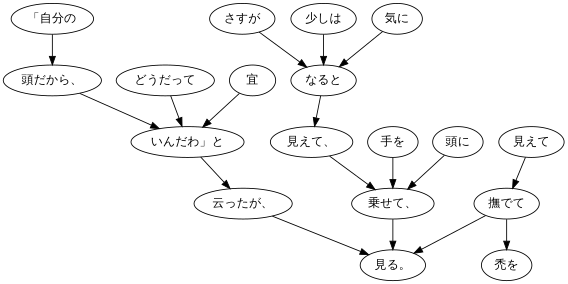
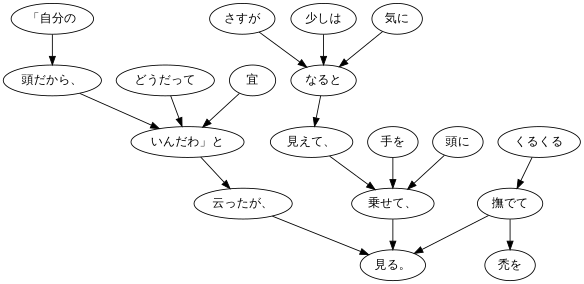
node "見えて": label "見えて" -> "くるくる"
